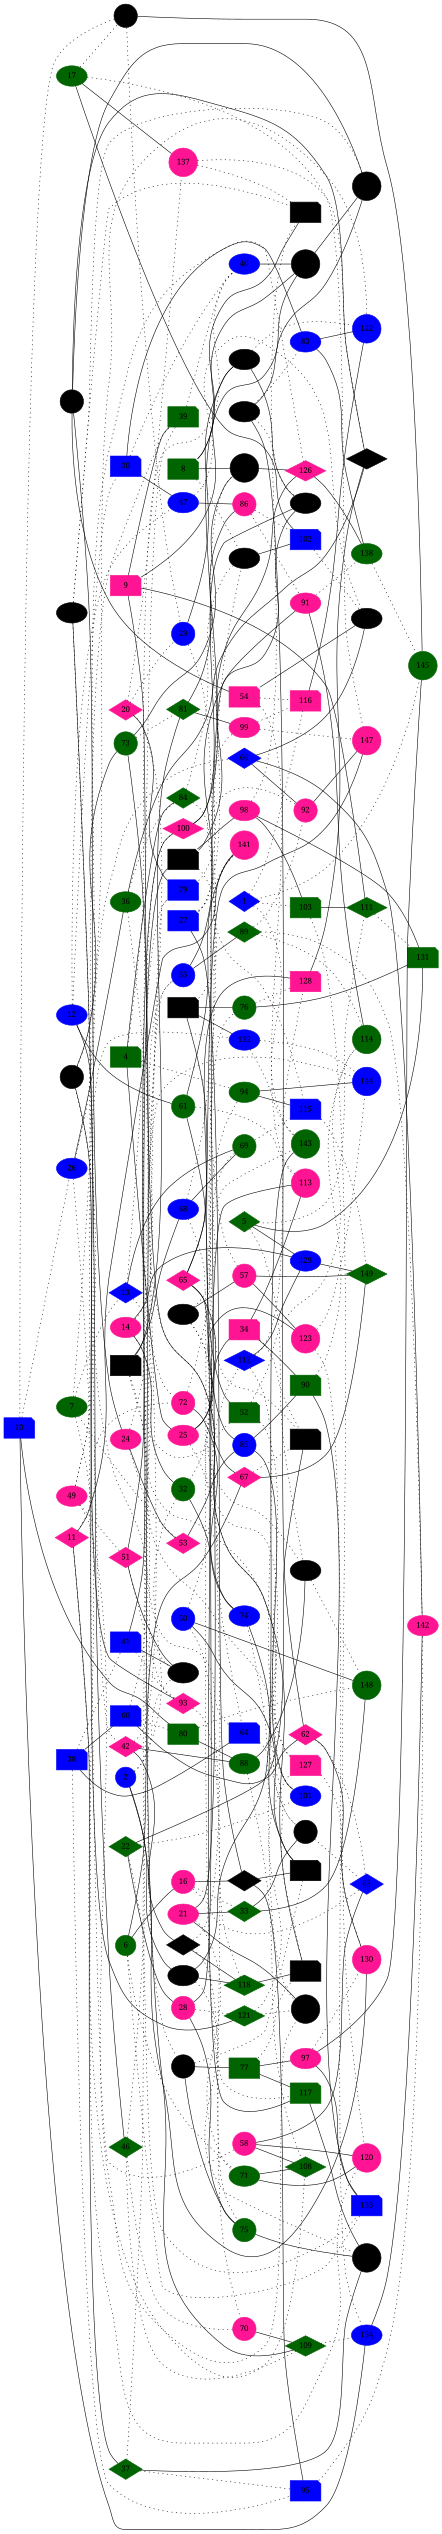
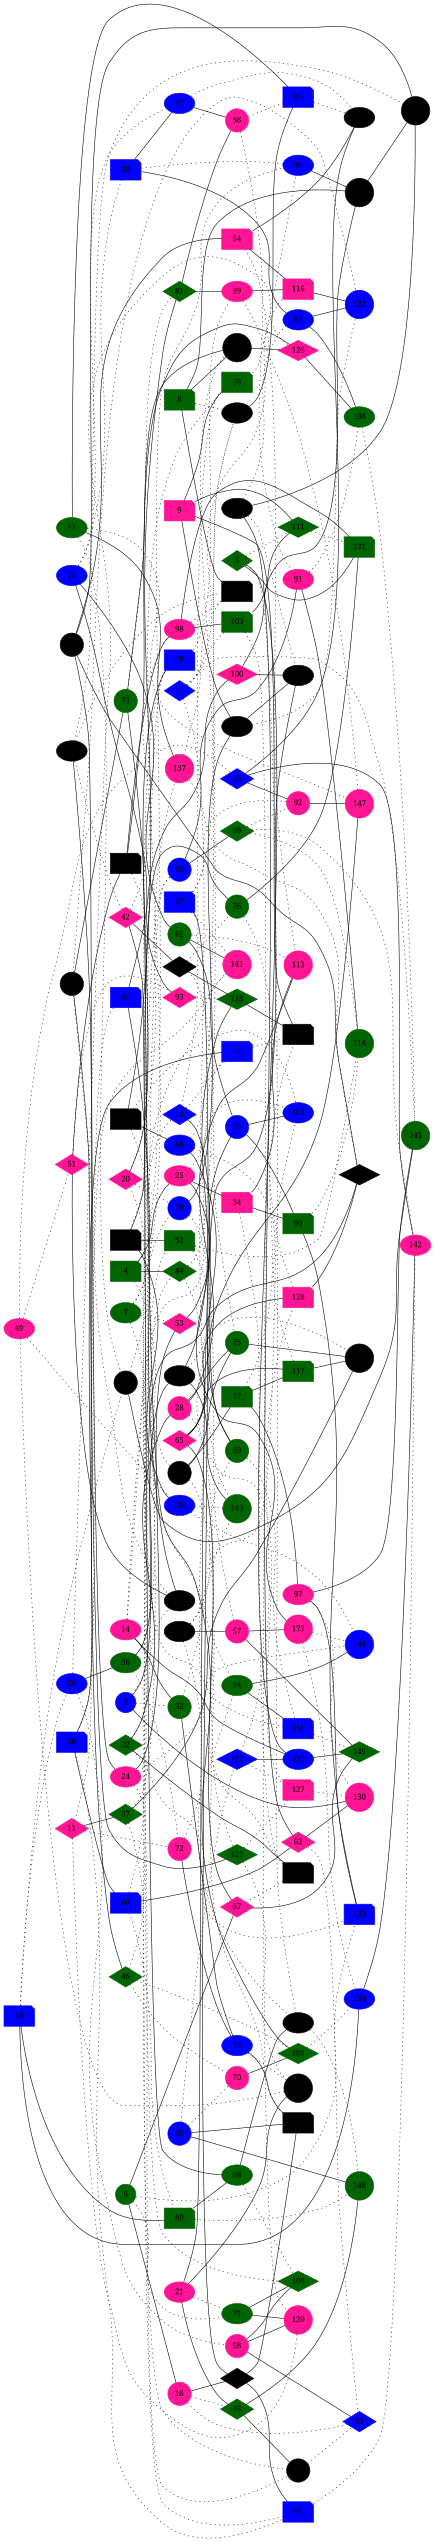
edge "54" -- "116": style dotted -> solid
edge "116" -- "99": style dotted -> solid
edge "141" -- "11": style solid -> dotted
node "123": label "123" -> "173"
edge "100" -- "42": now "98" -- "42"
